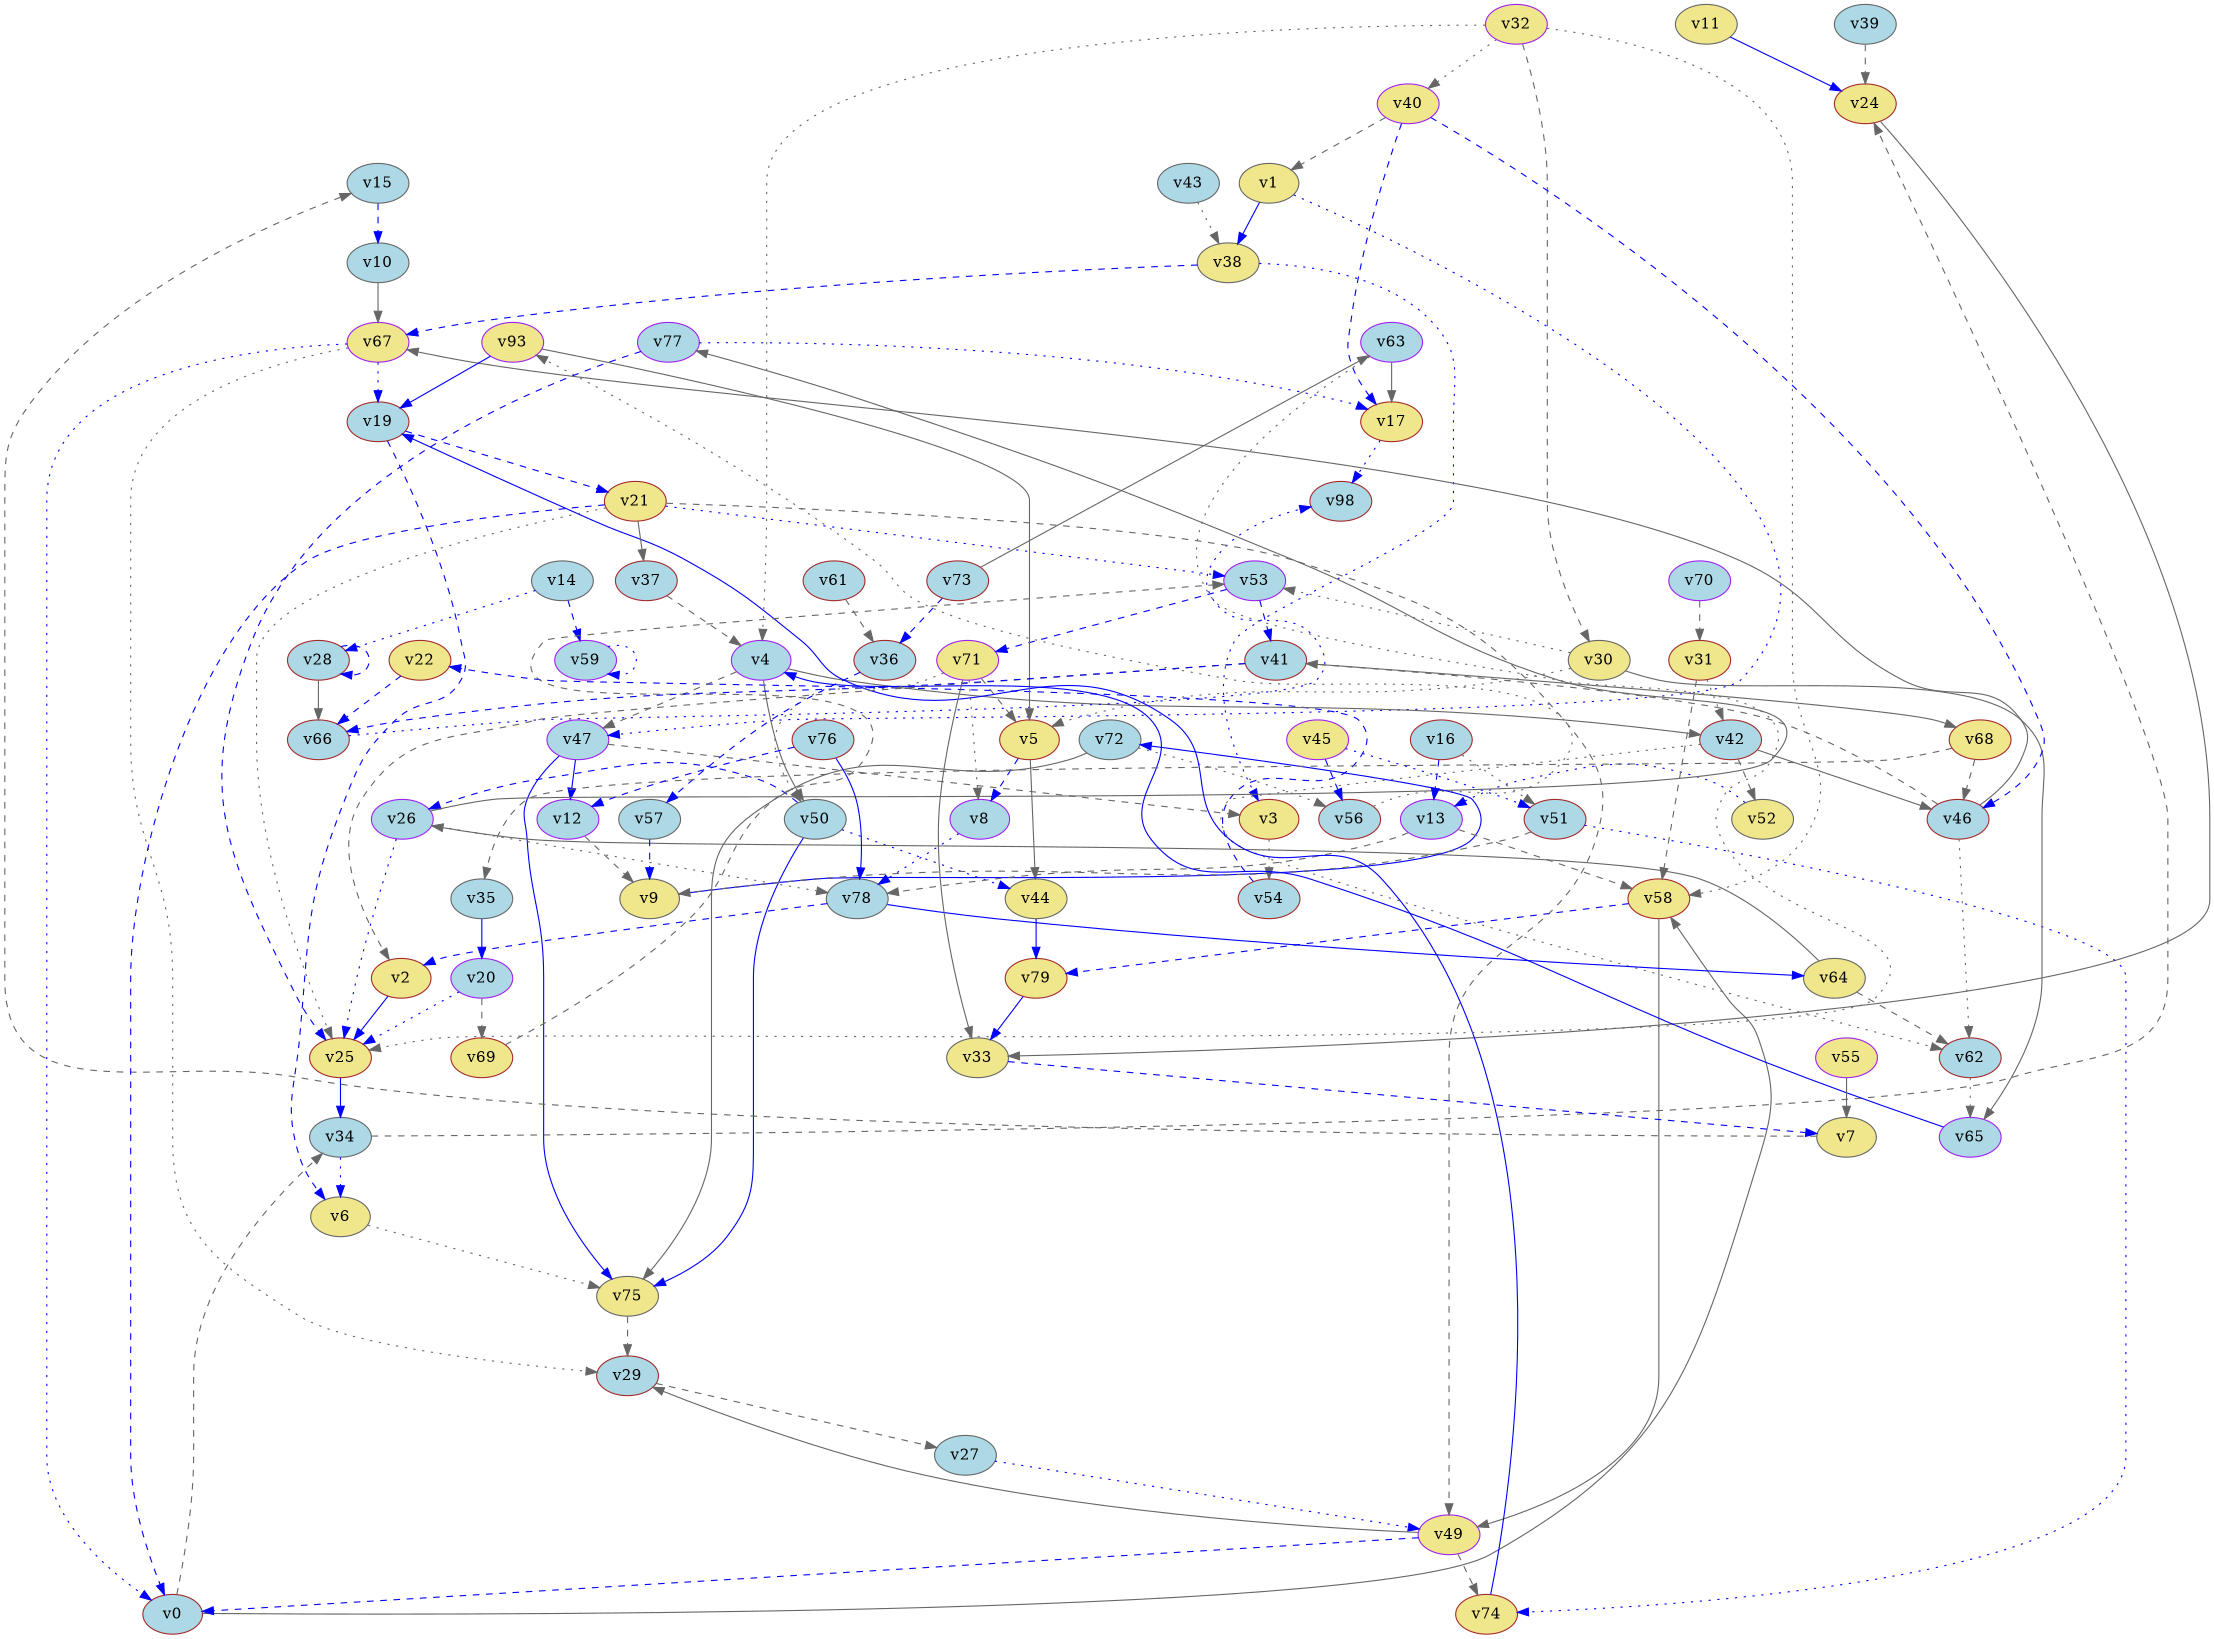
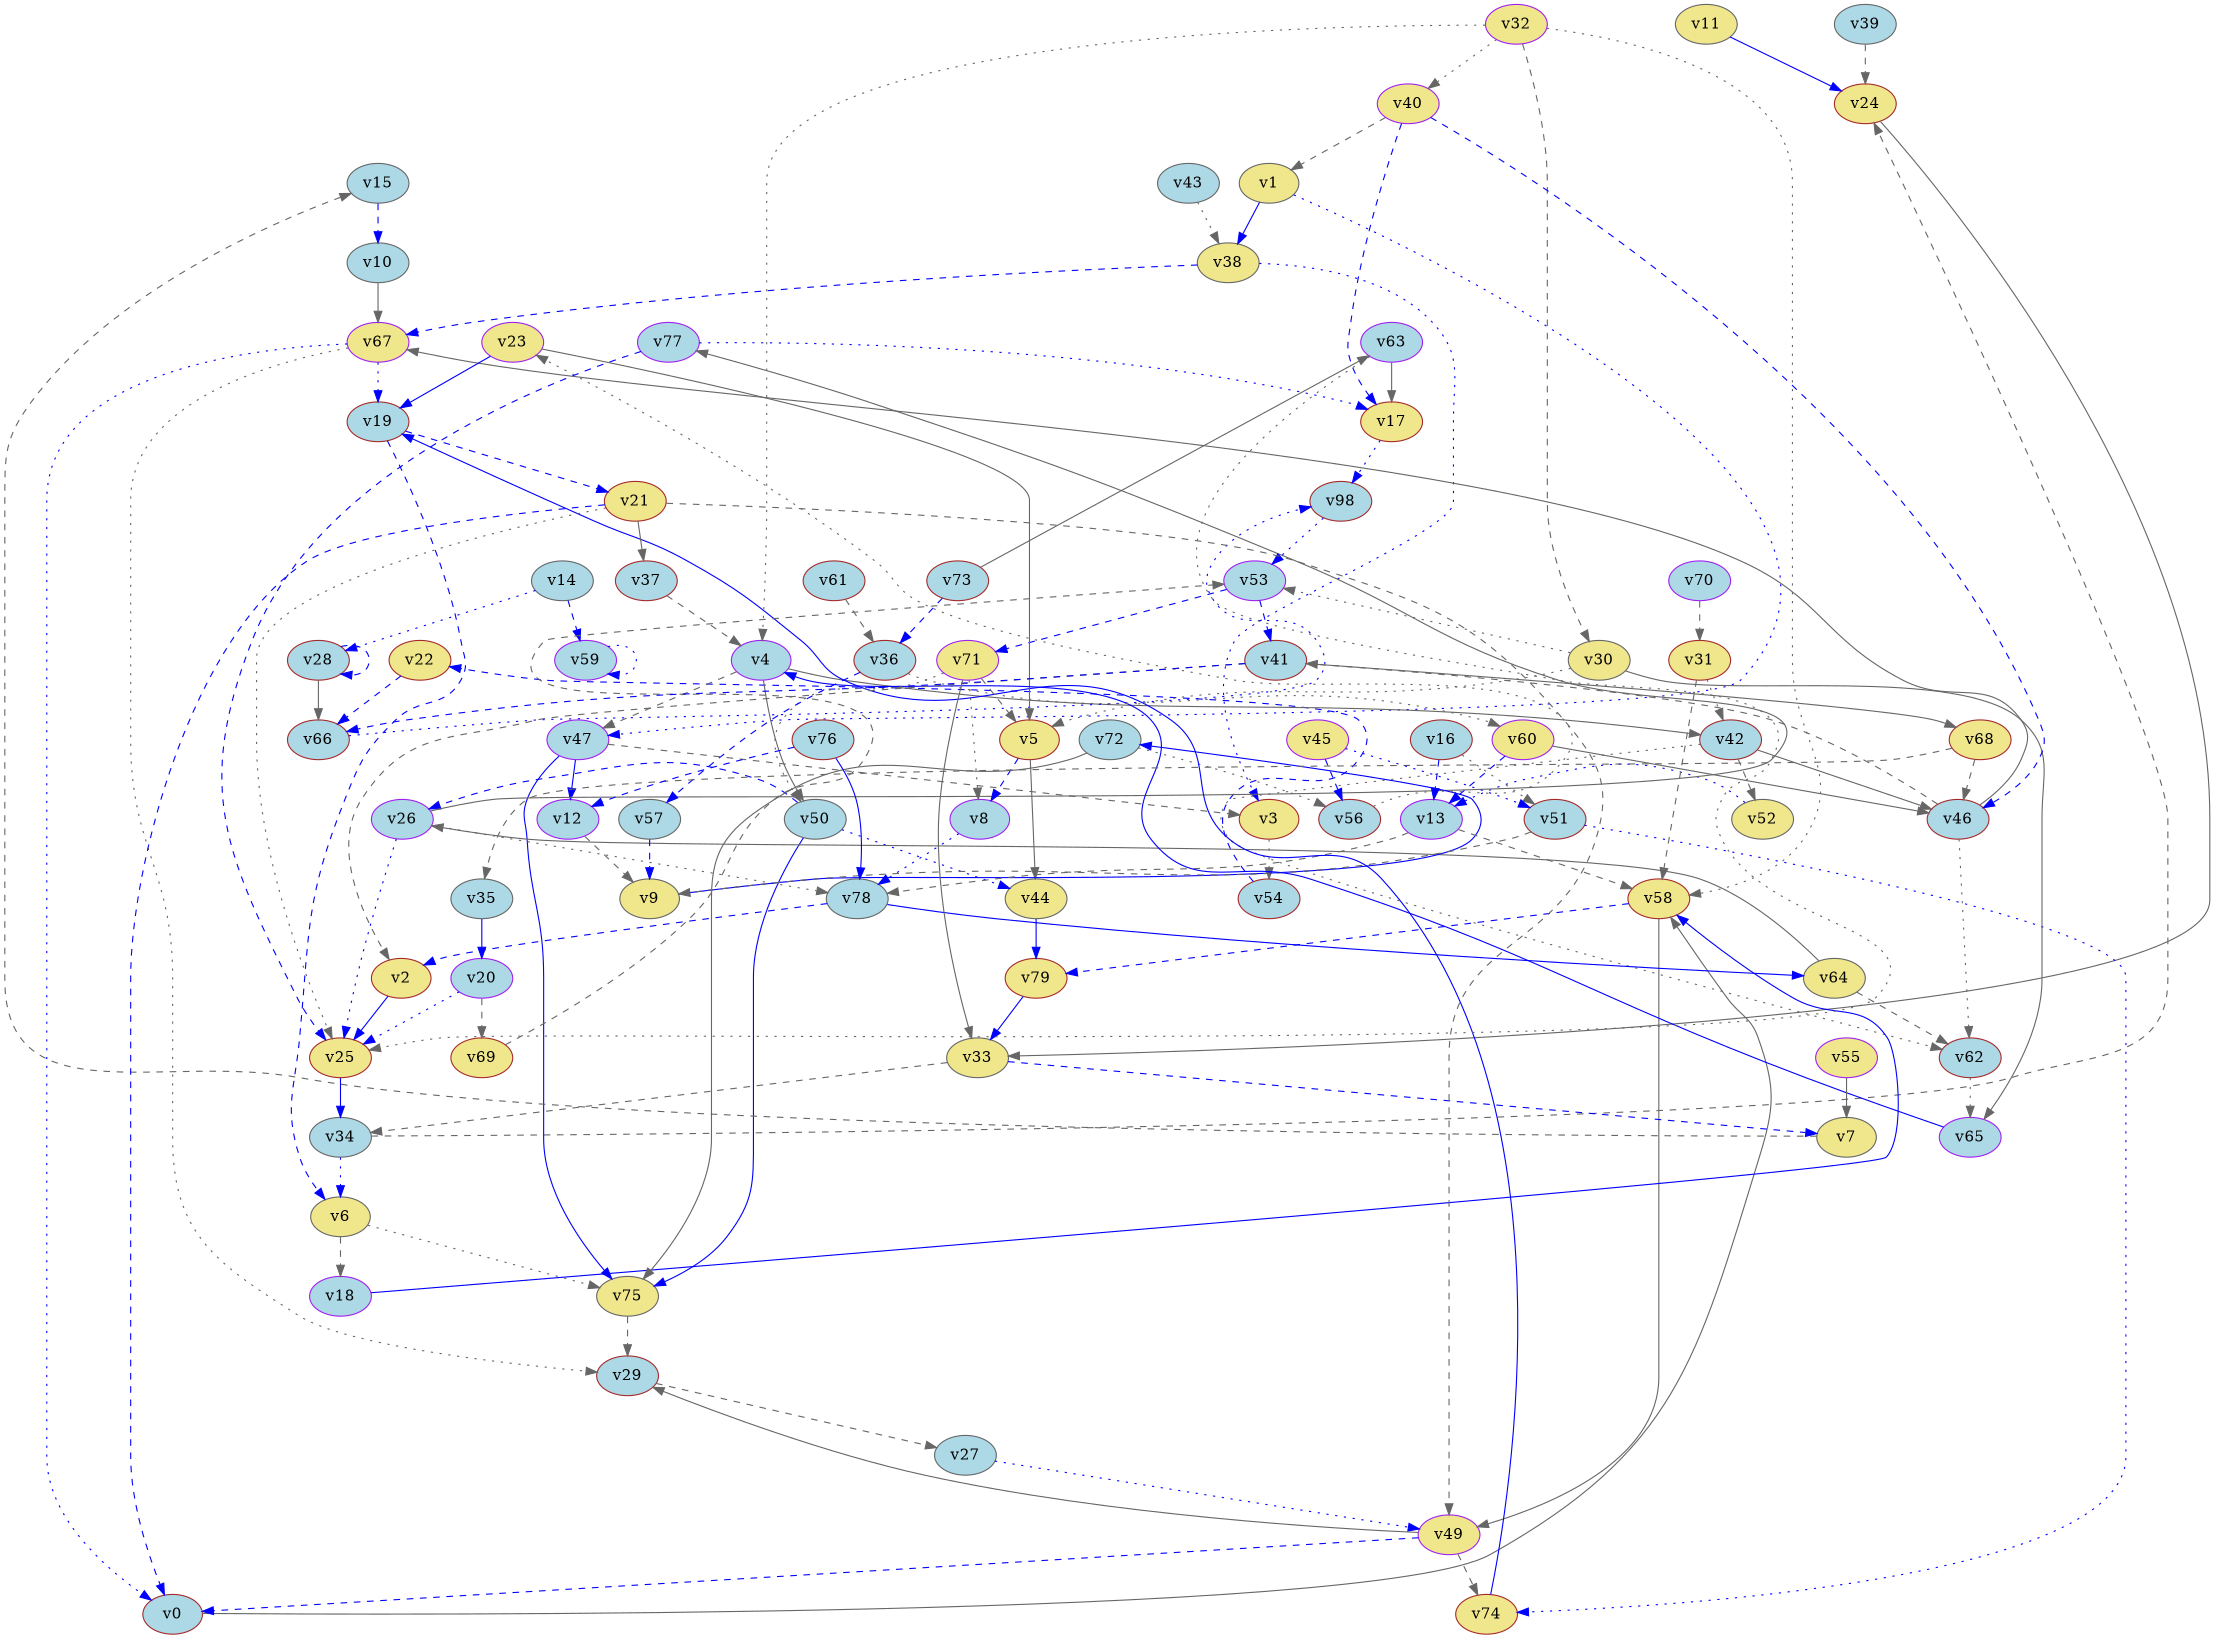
node "v93": label "v93" -> "v23"
edge "v21" -> "v53": now "v98" -> "v53"
node "v60": added
node "v18": added
edge "v0" -> "v34": now "v33" -> "v34"
